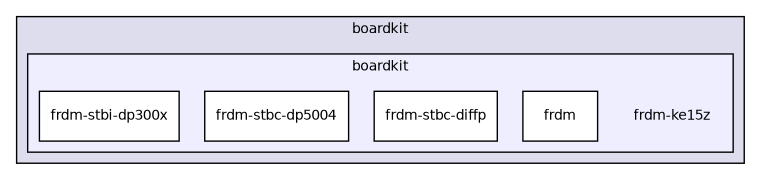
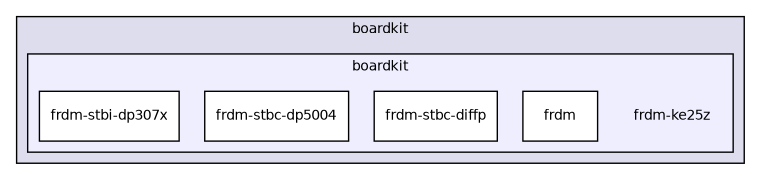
node "frdm-stbi-dp300x": label "frdm-stbi-dp300x" -> "frdm-stbi-dp307x"
node "frdm-ke15z": label "frdm-ke15z" -> "frdm-ke25z"
